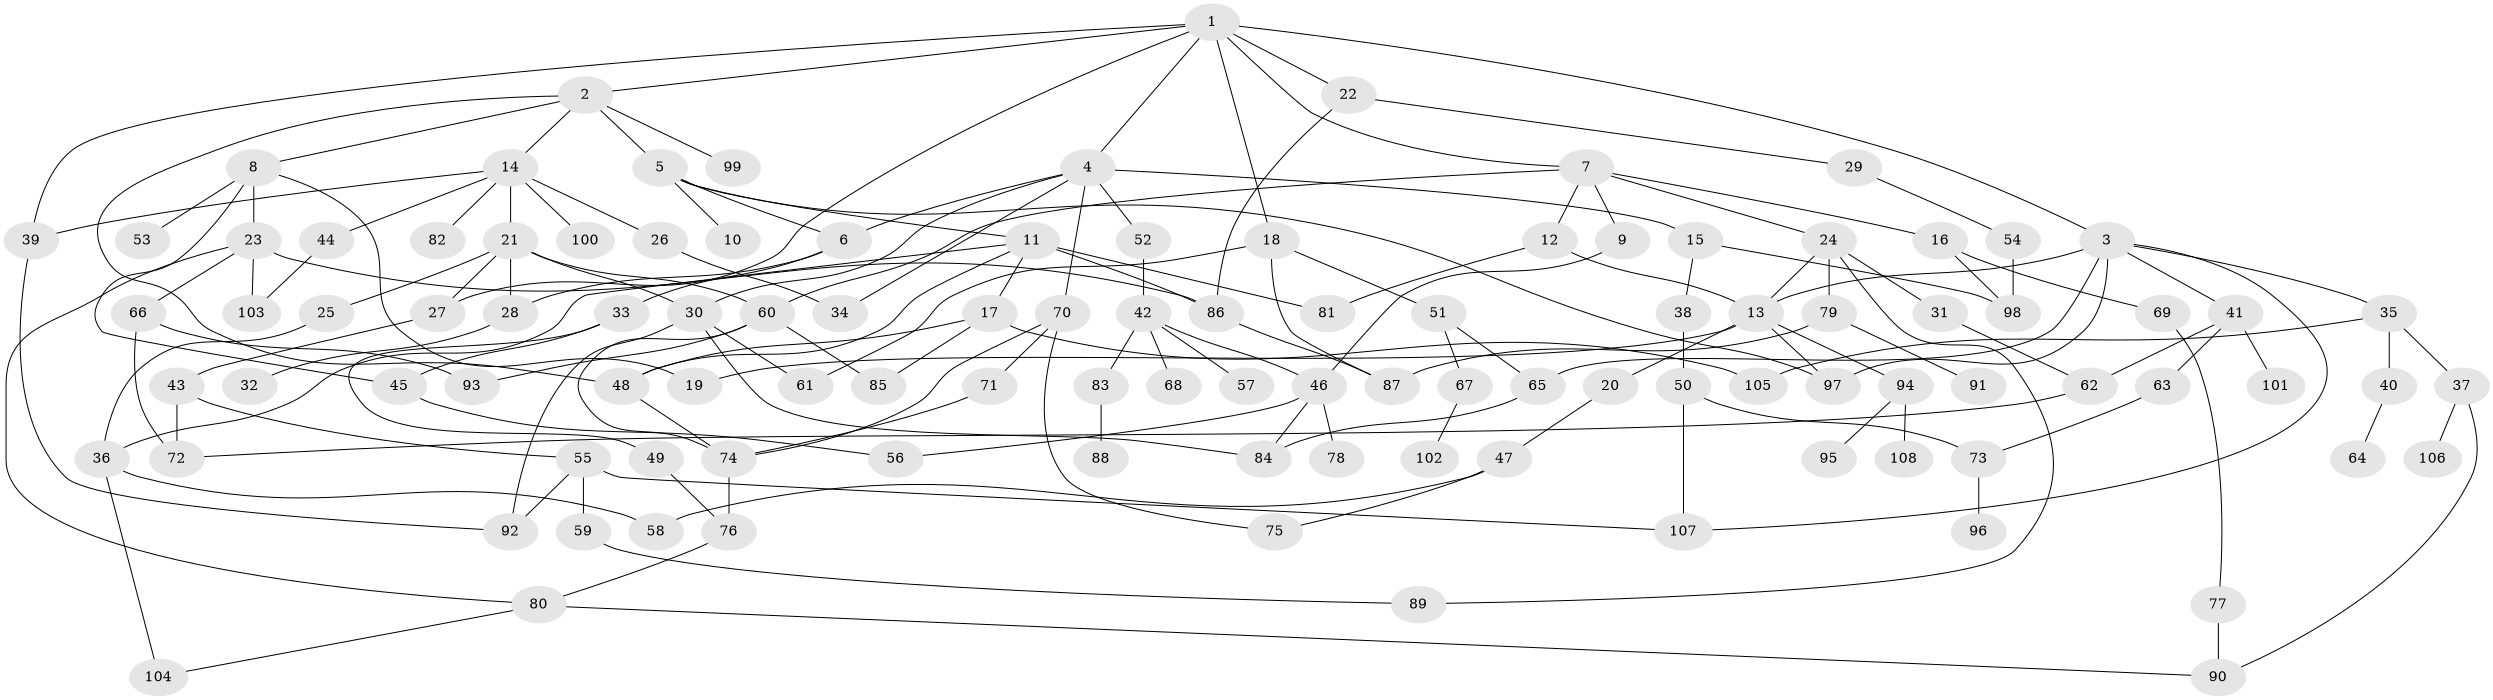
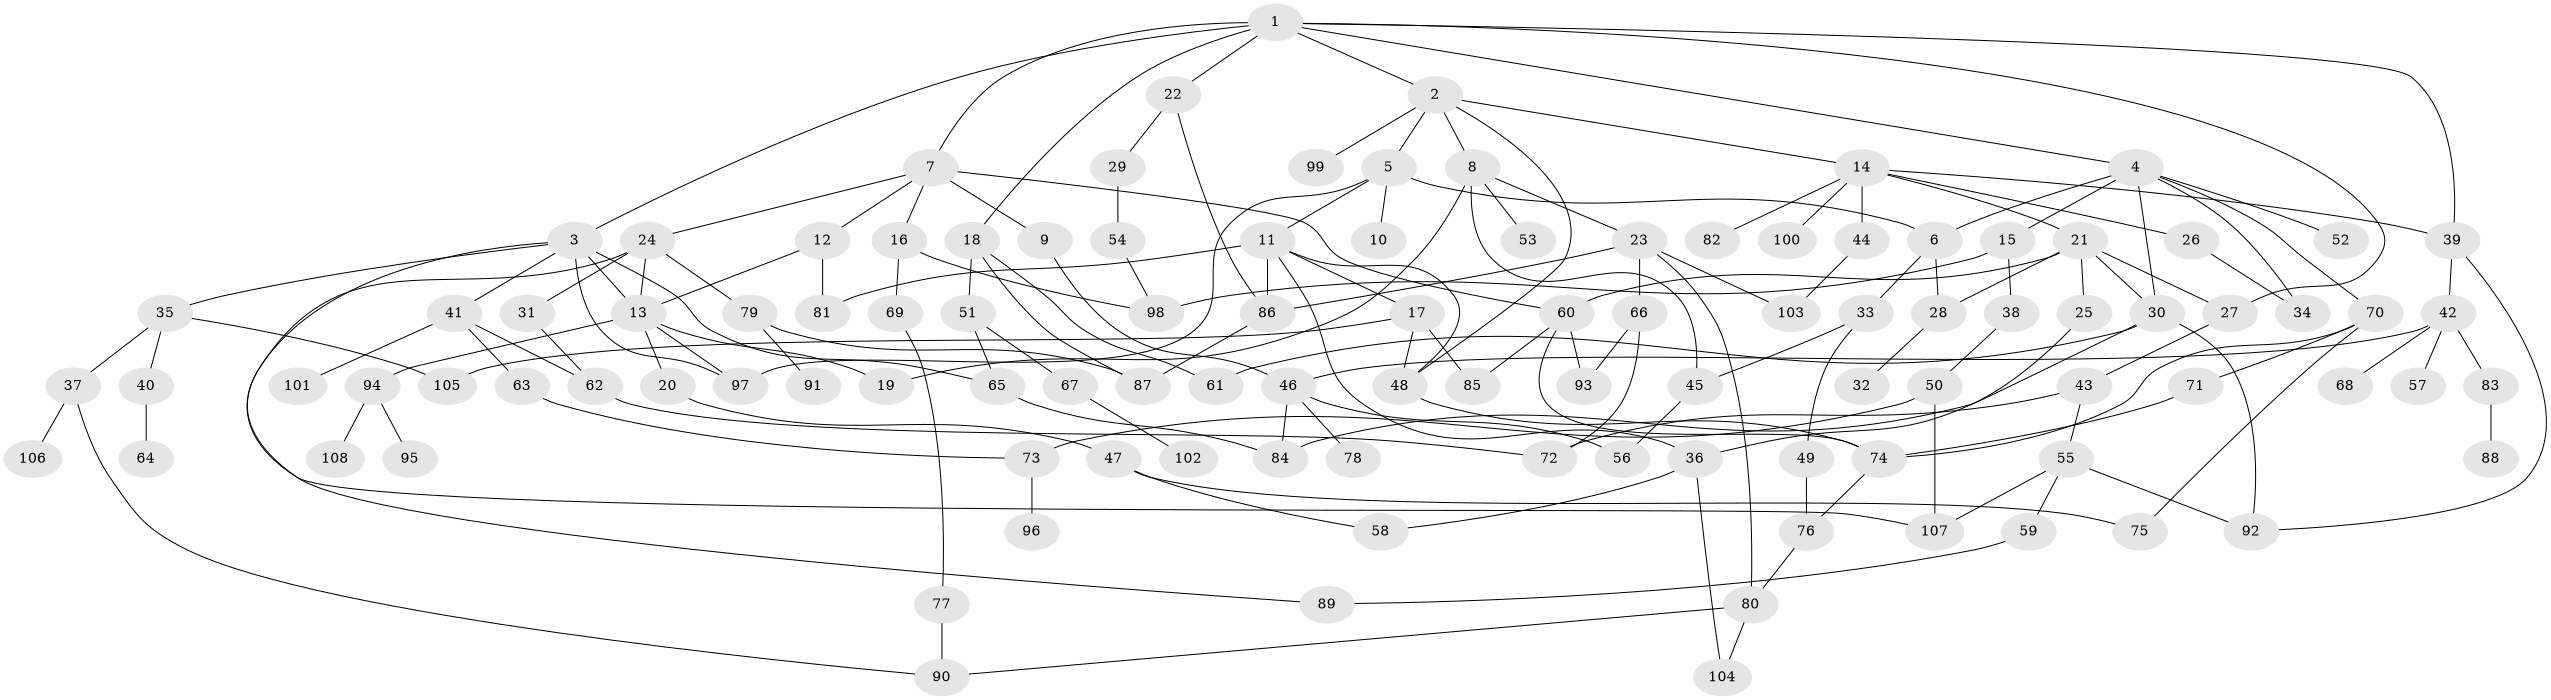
edge "52" -- "42": now "39" -- "42"
